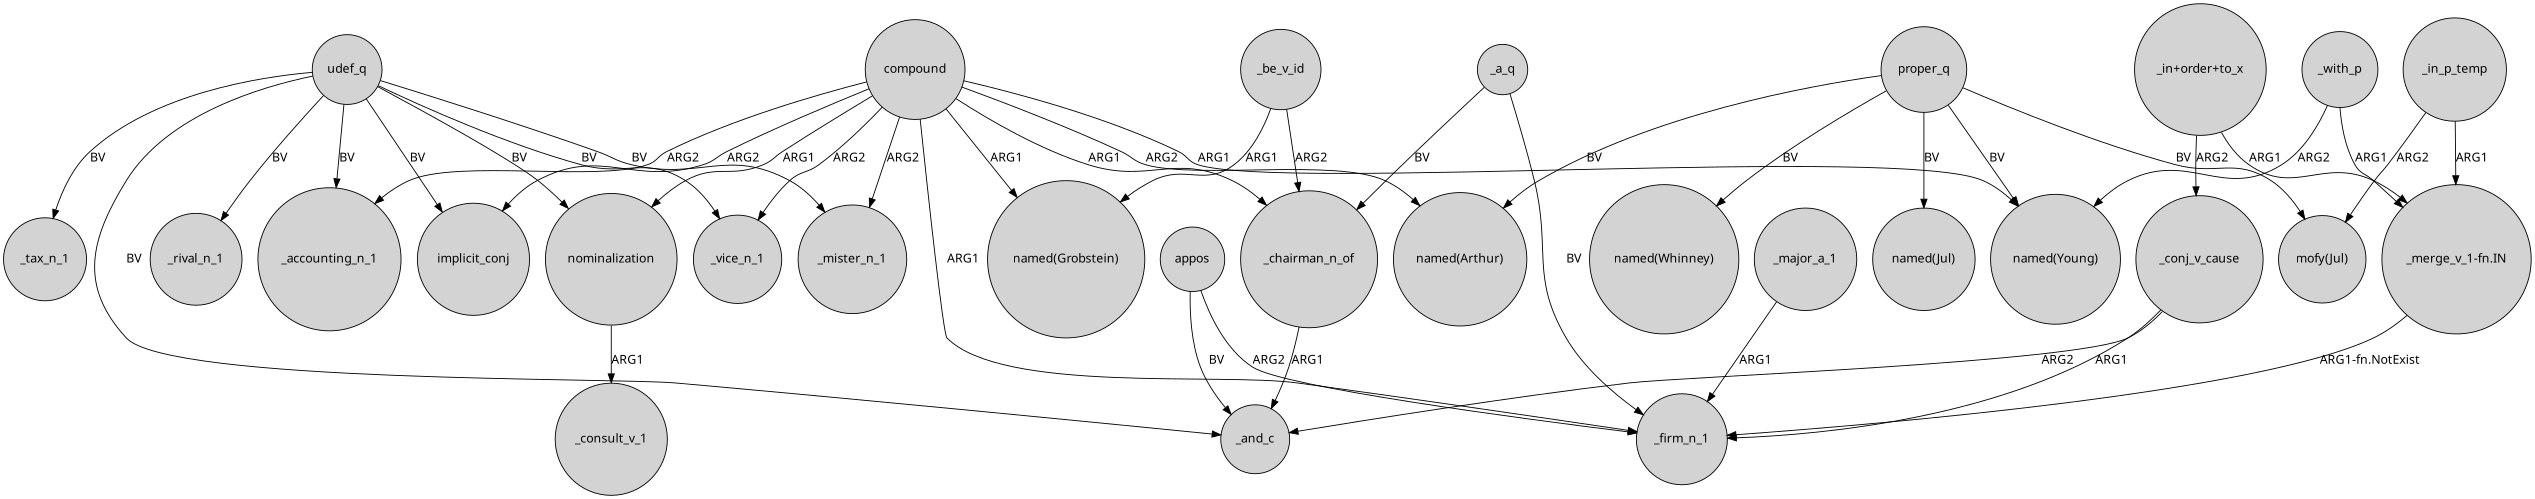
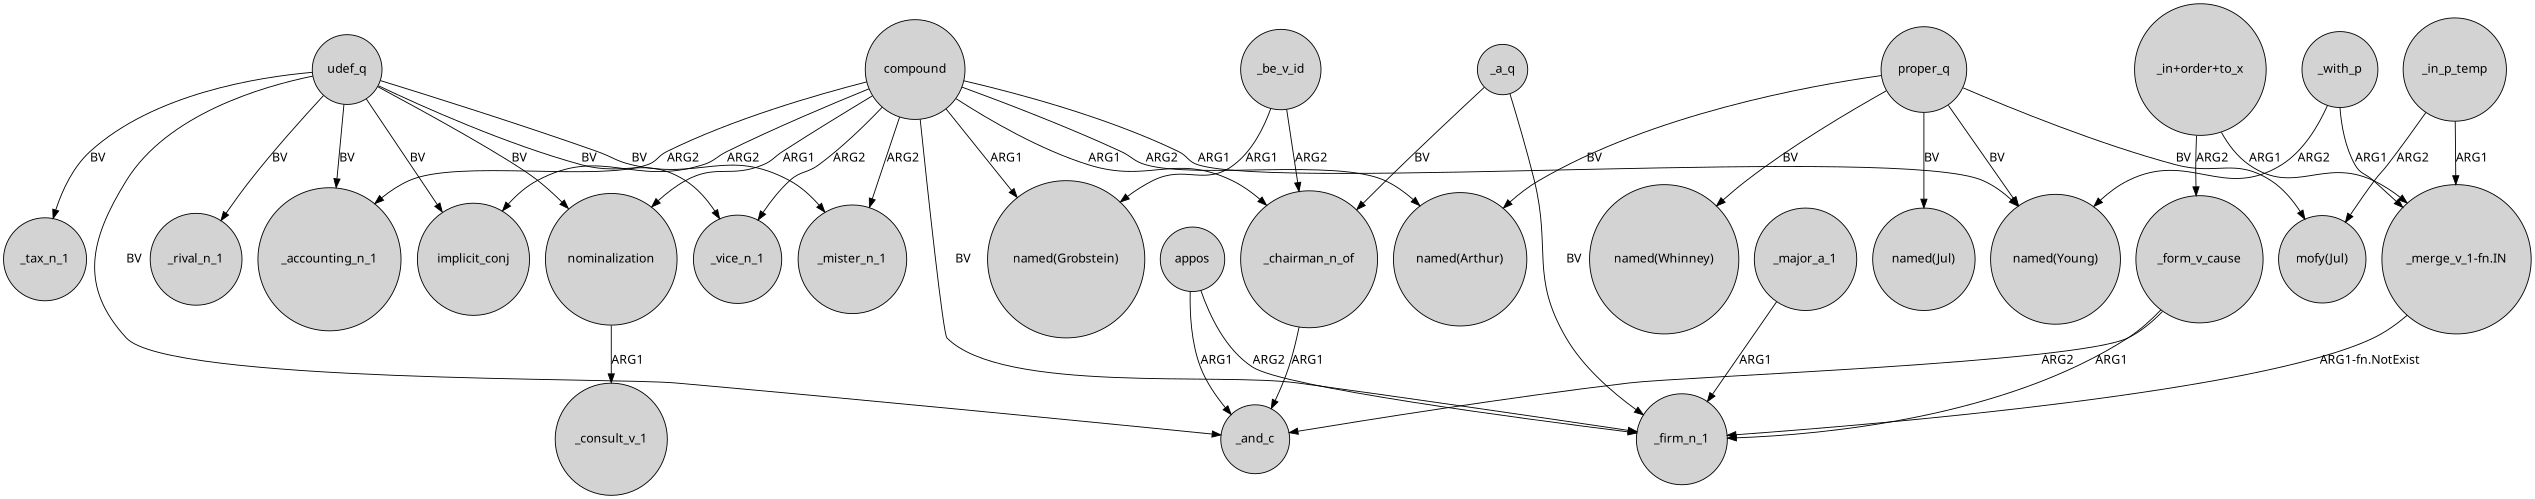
edge "compound" -> "_firm_n_1": label "ARG1" -> "BV"
node "_conj_v_cause": label "_conj_v_cause" -> "_form_v_cause"
edge "appos" -> "_and_c": label "BV" -> "ARG1"
